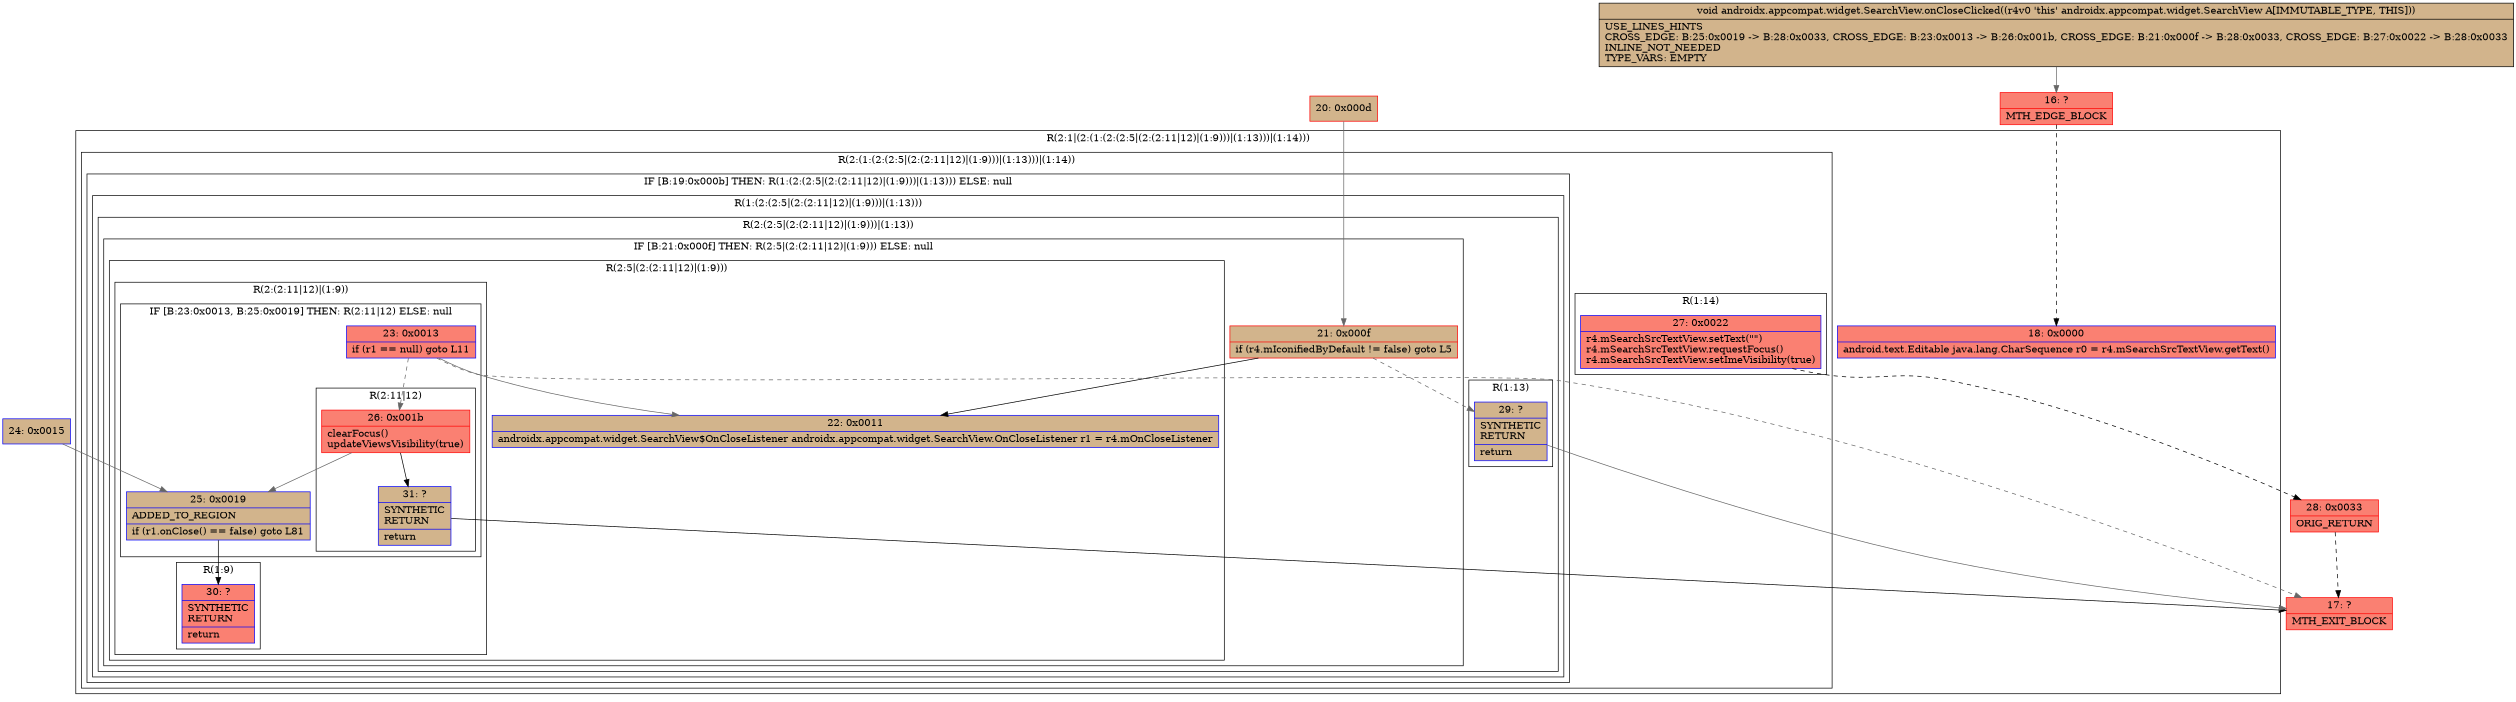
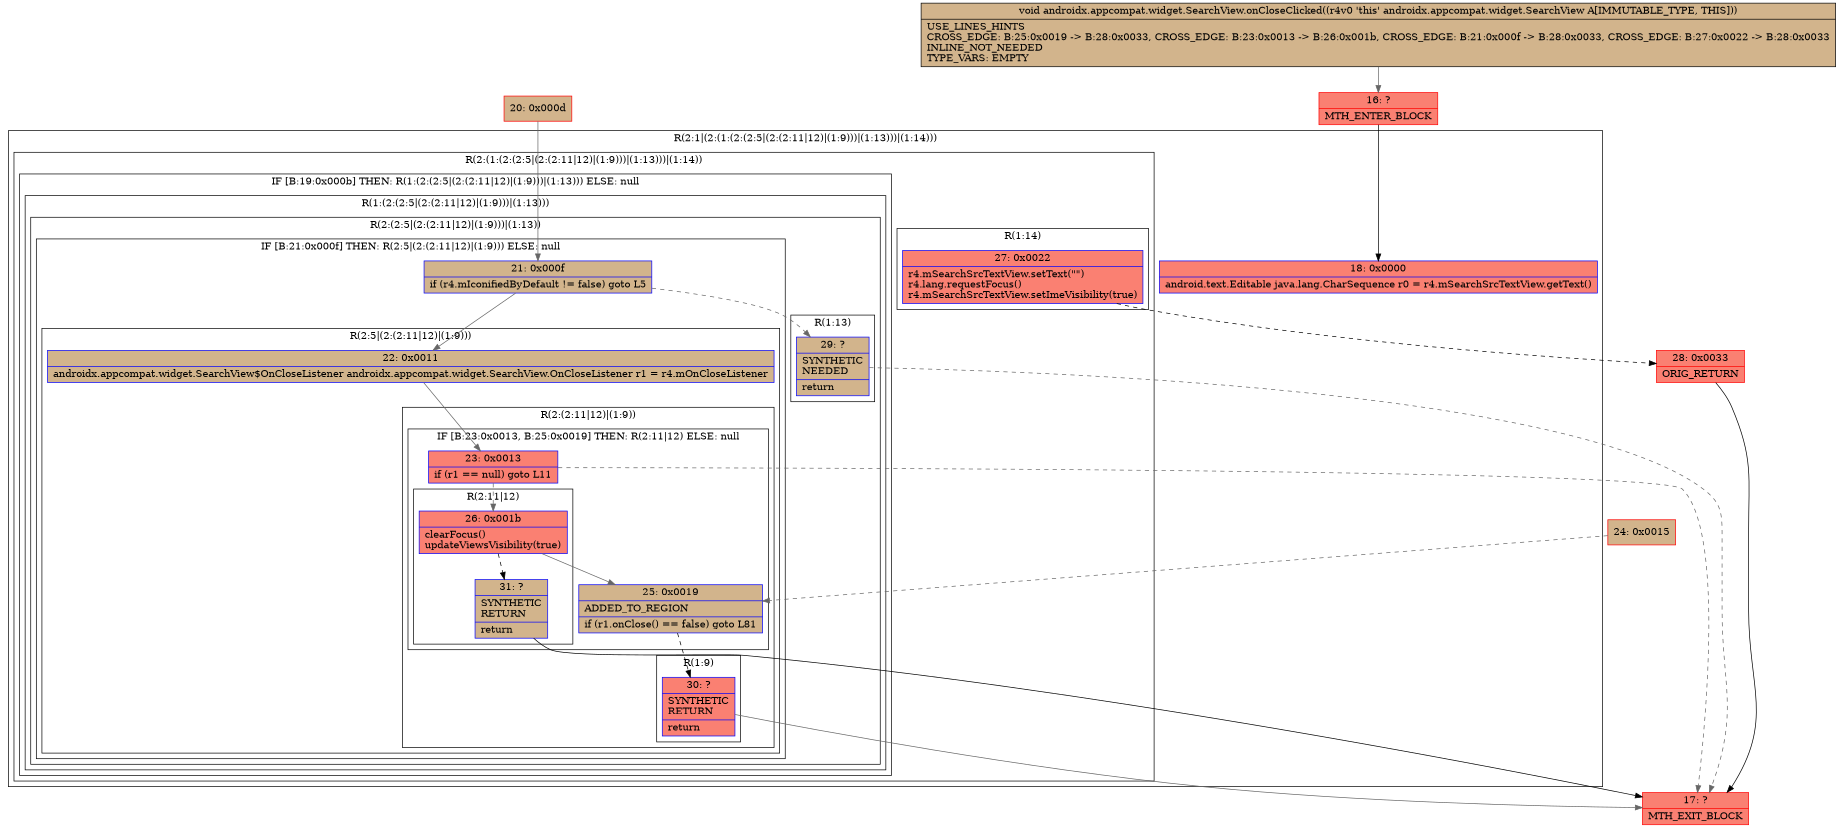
node "16: ?": text "MTH_EDGE_BLOCK" -> "MTH_ENTER_BLOCK"
edge "16: ?" -> "18: 0x0000": style dashed -> solid
node "21: 0x000f": color red -> blue
node "27: 0x0022": text "r4.mSearchSrcTextView.requestFocus()" -> "r4.lang.requestFocus()"
edge "21: 0x000f" -> "22: 0x0011": color black -> gray40
edge "23: 0x0013" -> "22: 0x0011": reversed
node "24: 0x0015": color blue -> red
node "26: 0x001b": color red -> blue
node "29: ?": text "RETURN" -> "NEEDED"
edge "26: 0x001b" -> "31: ?": style solid -> dashed
edge "24: 0x0015" -> "25: 0x0019": style solid -> dashed
edge "25: 0x0019" -> "30: ?": style solid -> dashed
edge "29: ?" -> "17: ?": style solid -> dashed
edge "28: 0x0033" -> "17: ?": style dashed -> solid
edge "30: ?" -> "17: ?": added
